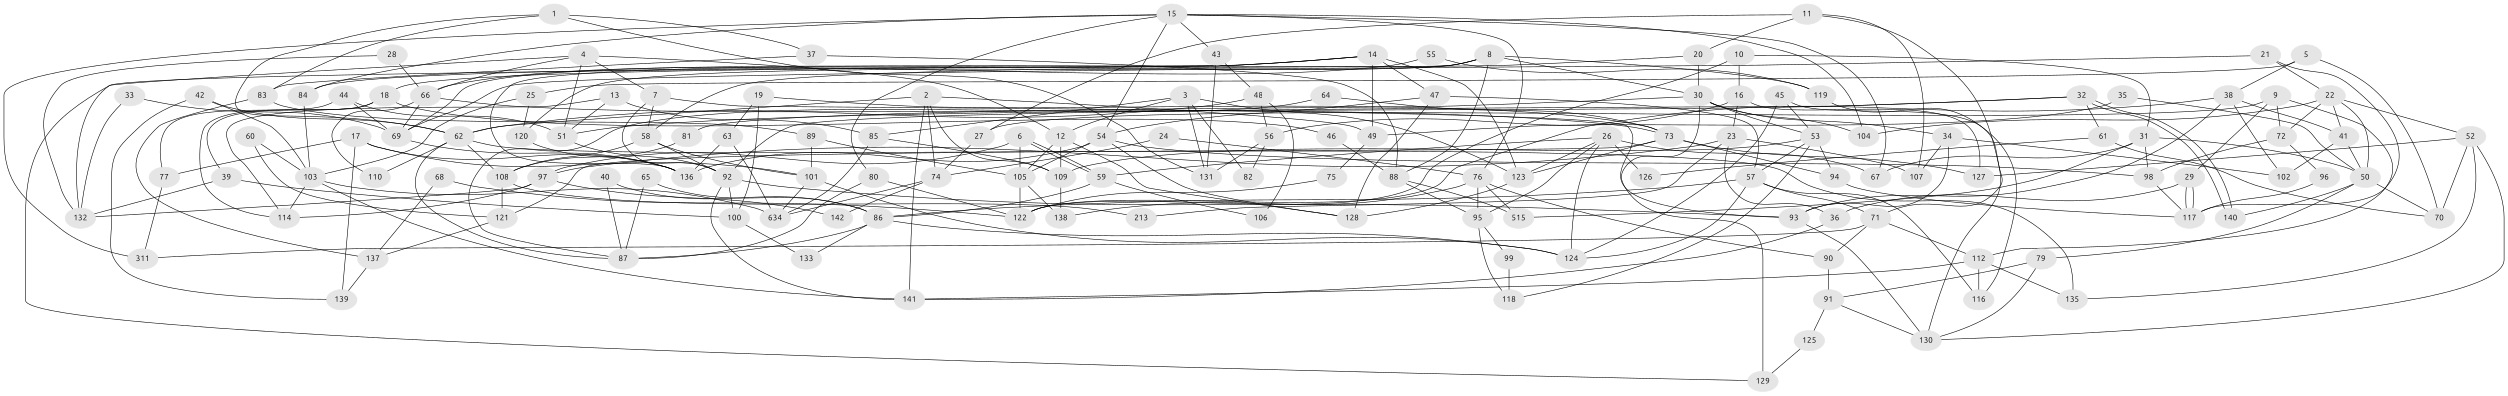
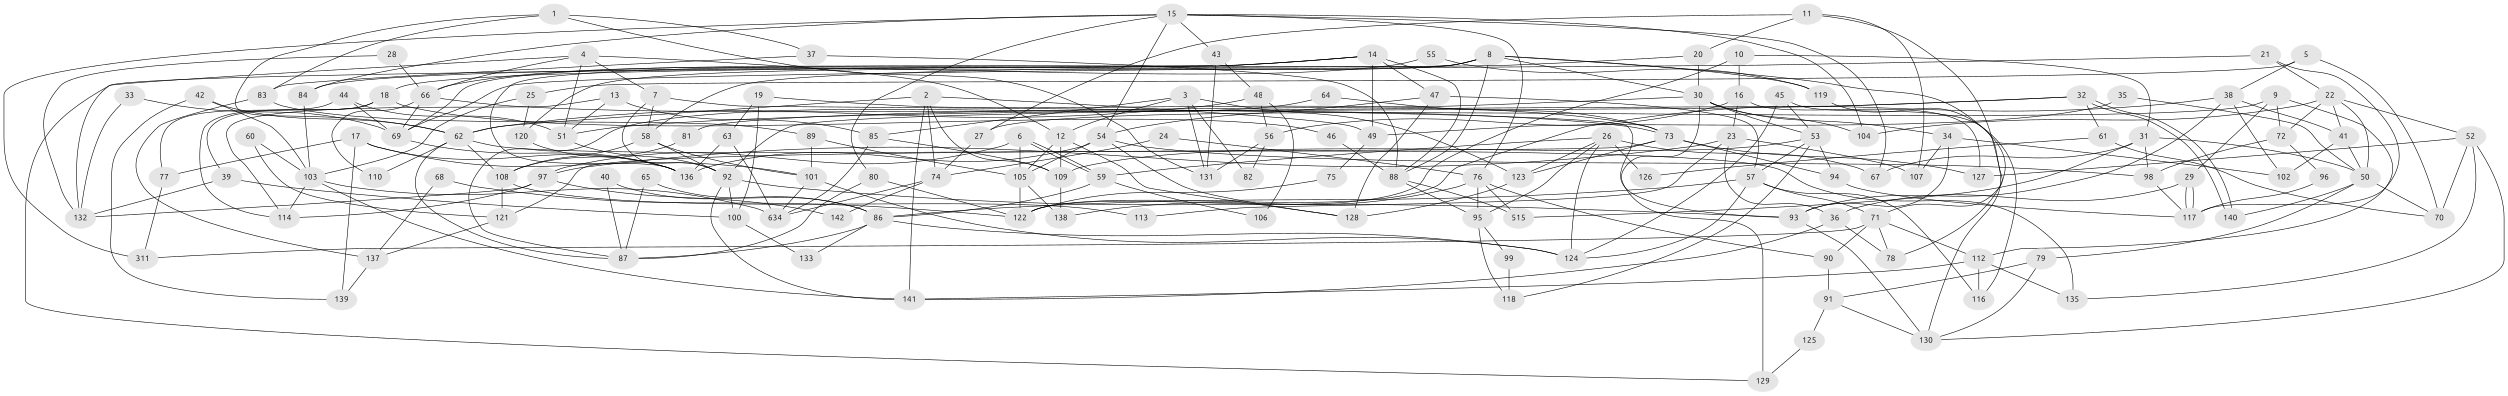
edge "14" -- "123": now "14" -- "88"
node "213": label "213" -> "113"
node "78": added
